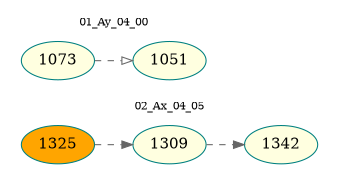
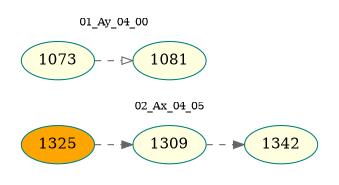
node "1051": label "1051" -> "1081"
